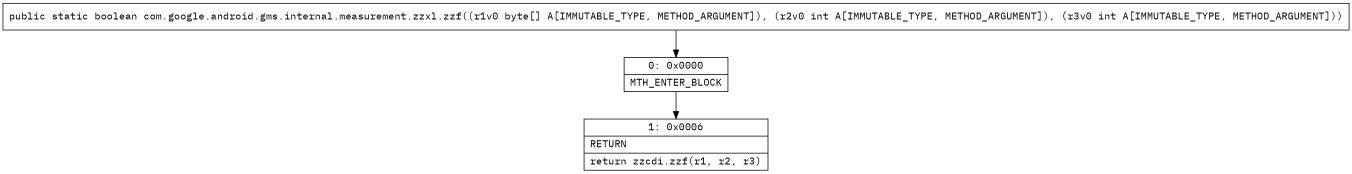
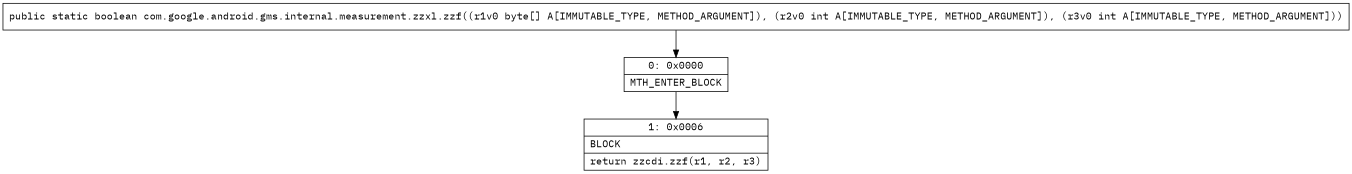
node "1: 0x0006": text "RETURN" -> "BLOCK"
